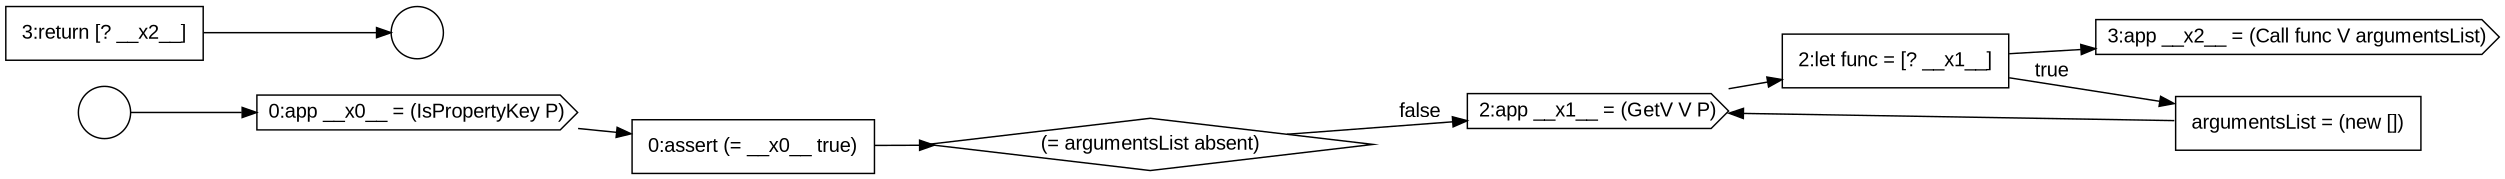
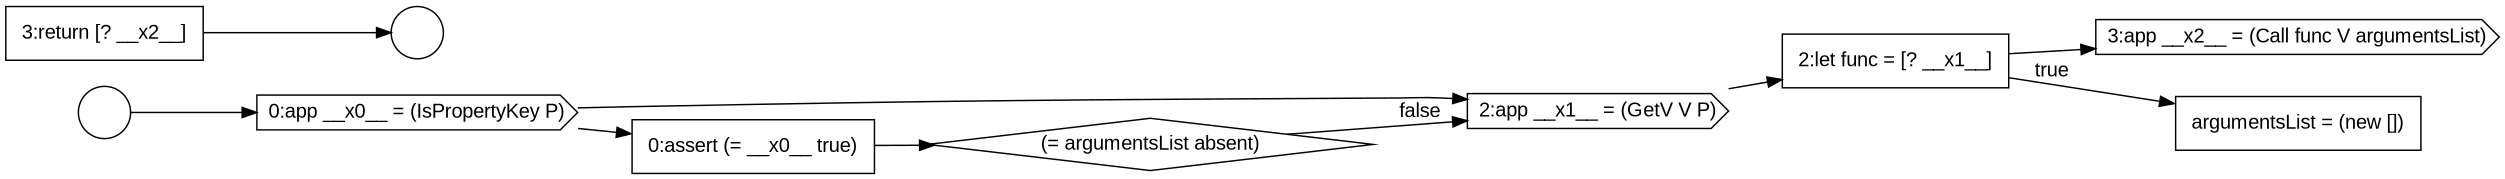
edge "argumentsList = (new [])" -> "2:app __x1__ = (GetV V P)": now "0:app __x0__ = (IsPropertyKey P)" -> "2:app __x1__ = (GetV V P)"
